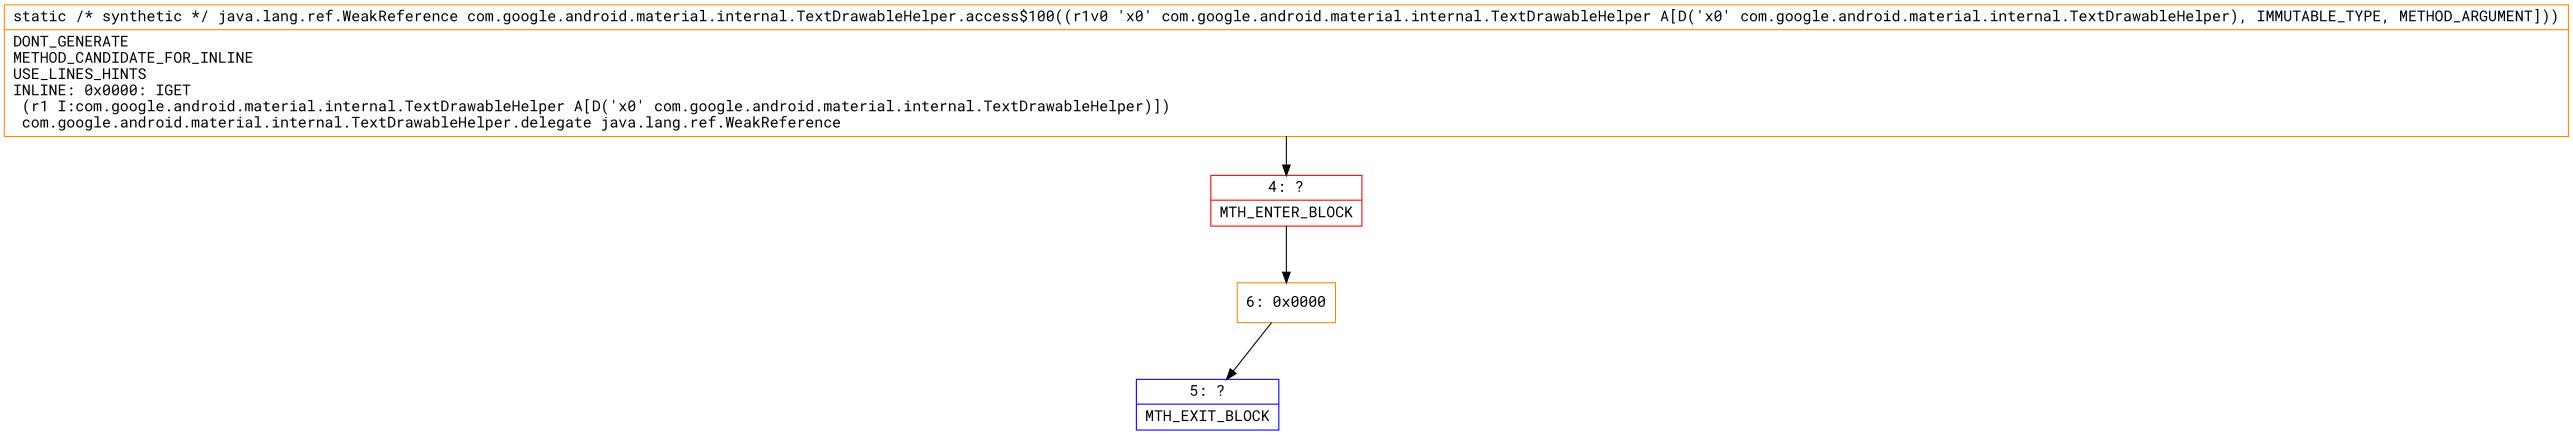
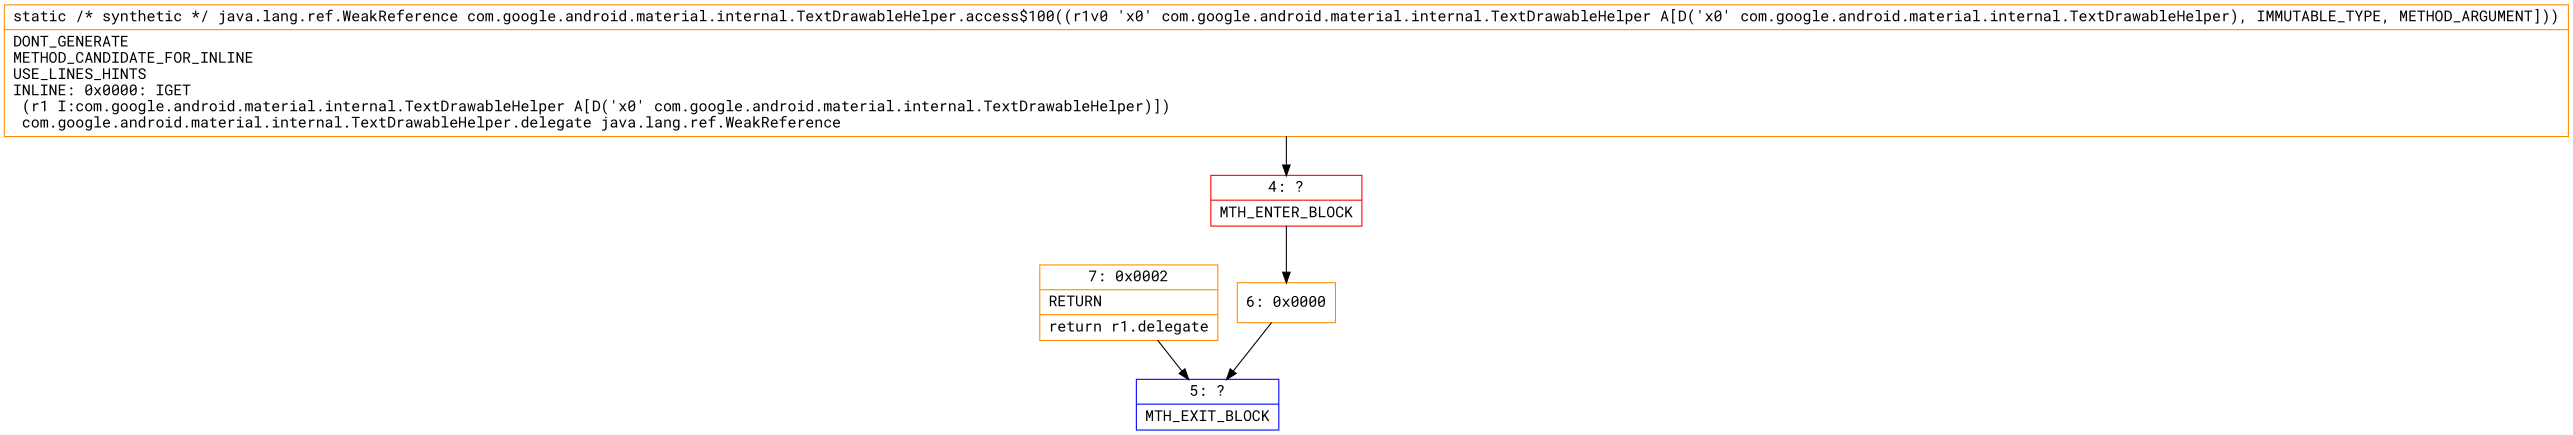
node "7: 0x0002": added
